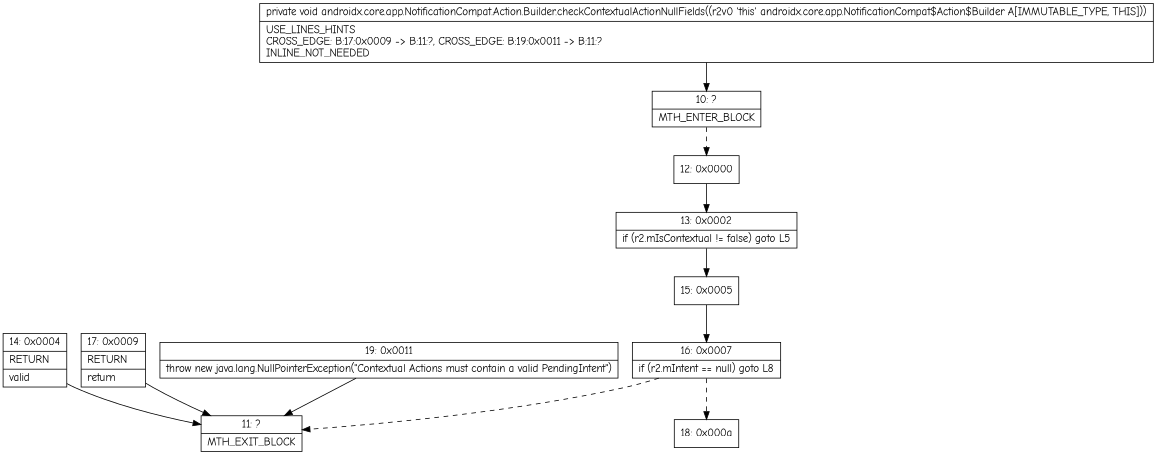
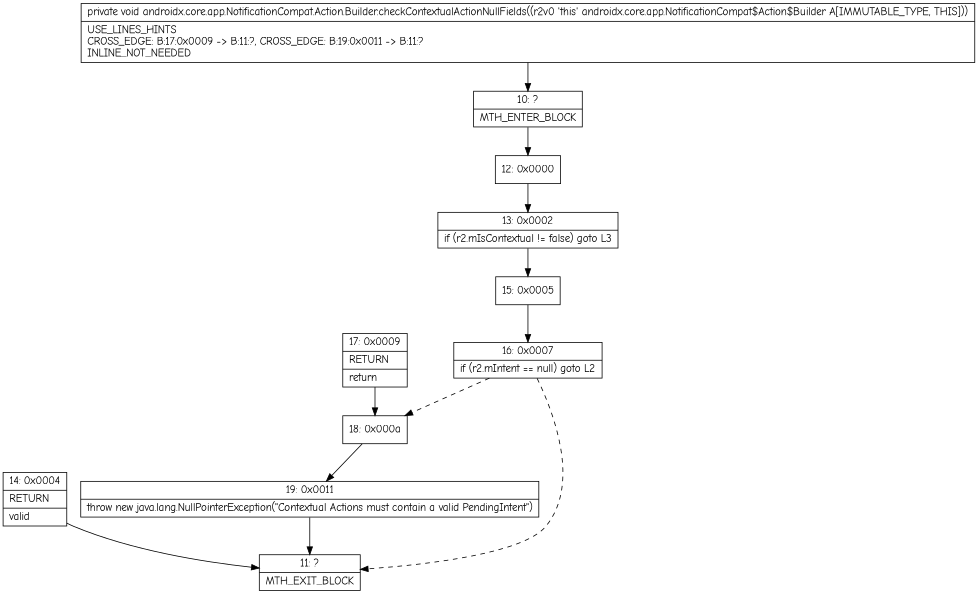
edge "10: ?" -> "12: 0x0000": style dashed -> solid
node "13: 0x0002": text "if (r2.mIsContextual != false) goto L5" -> "if (r2.mIsContextual != false) goto L3"
node "16: 0x0007": text "if (r2.mIntent == null) goto L8" -> "if (r2.mIntent == null) goto L2"
edge "17: 0x0009" -> "11: ?": now "17: 0x0009" -> "18: 0x000a"
edge "18: 0x000a" -> "19: 0x0011": added
